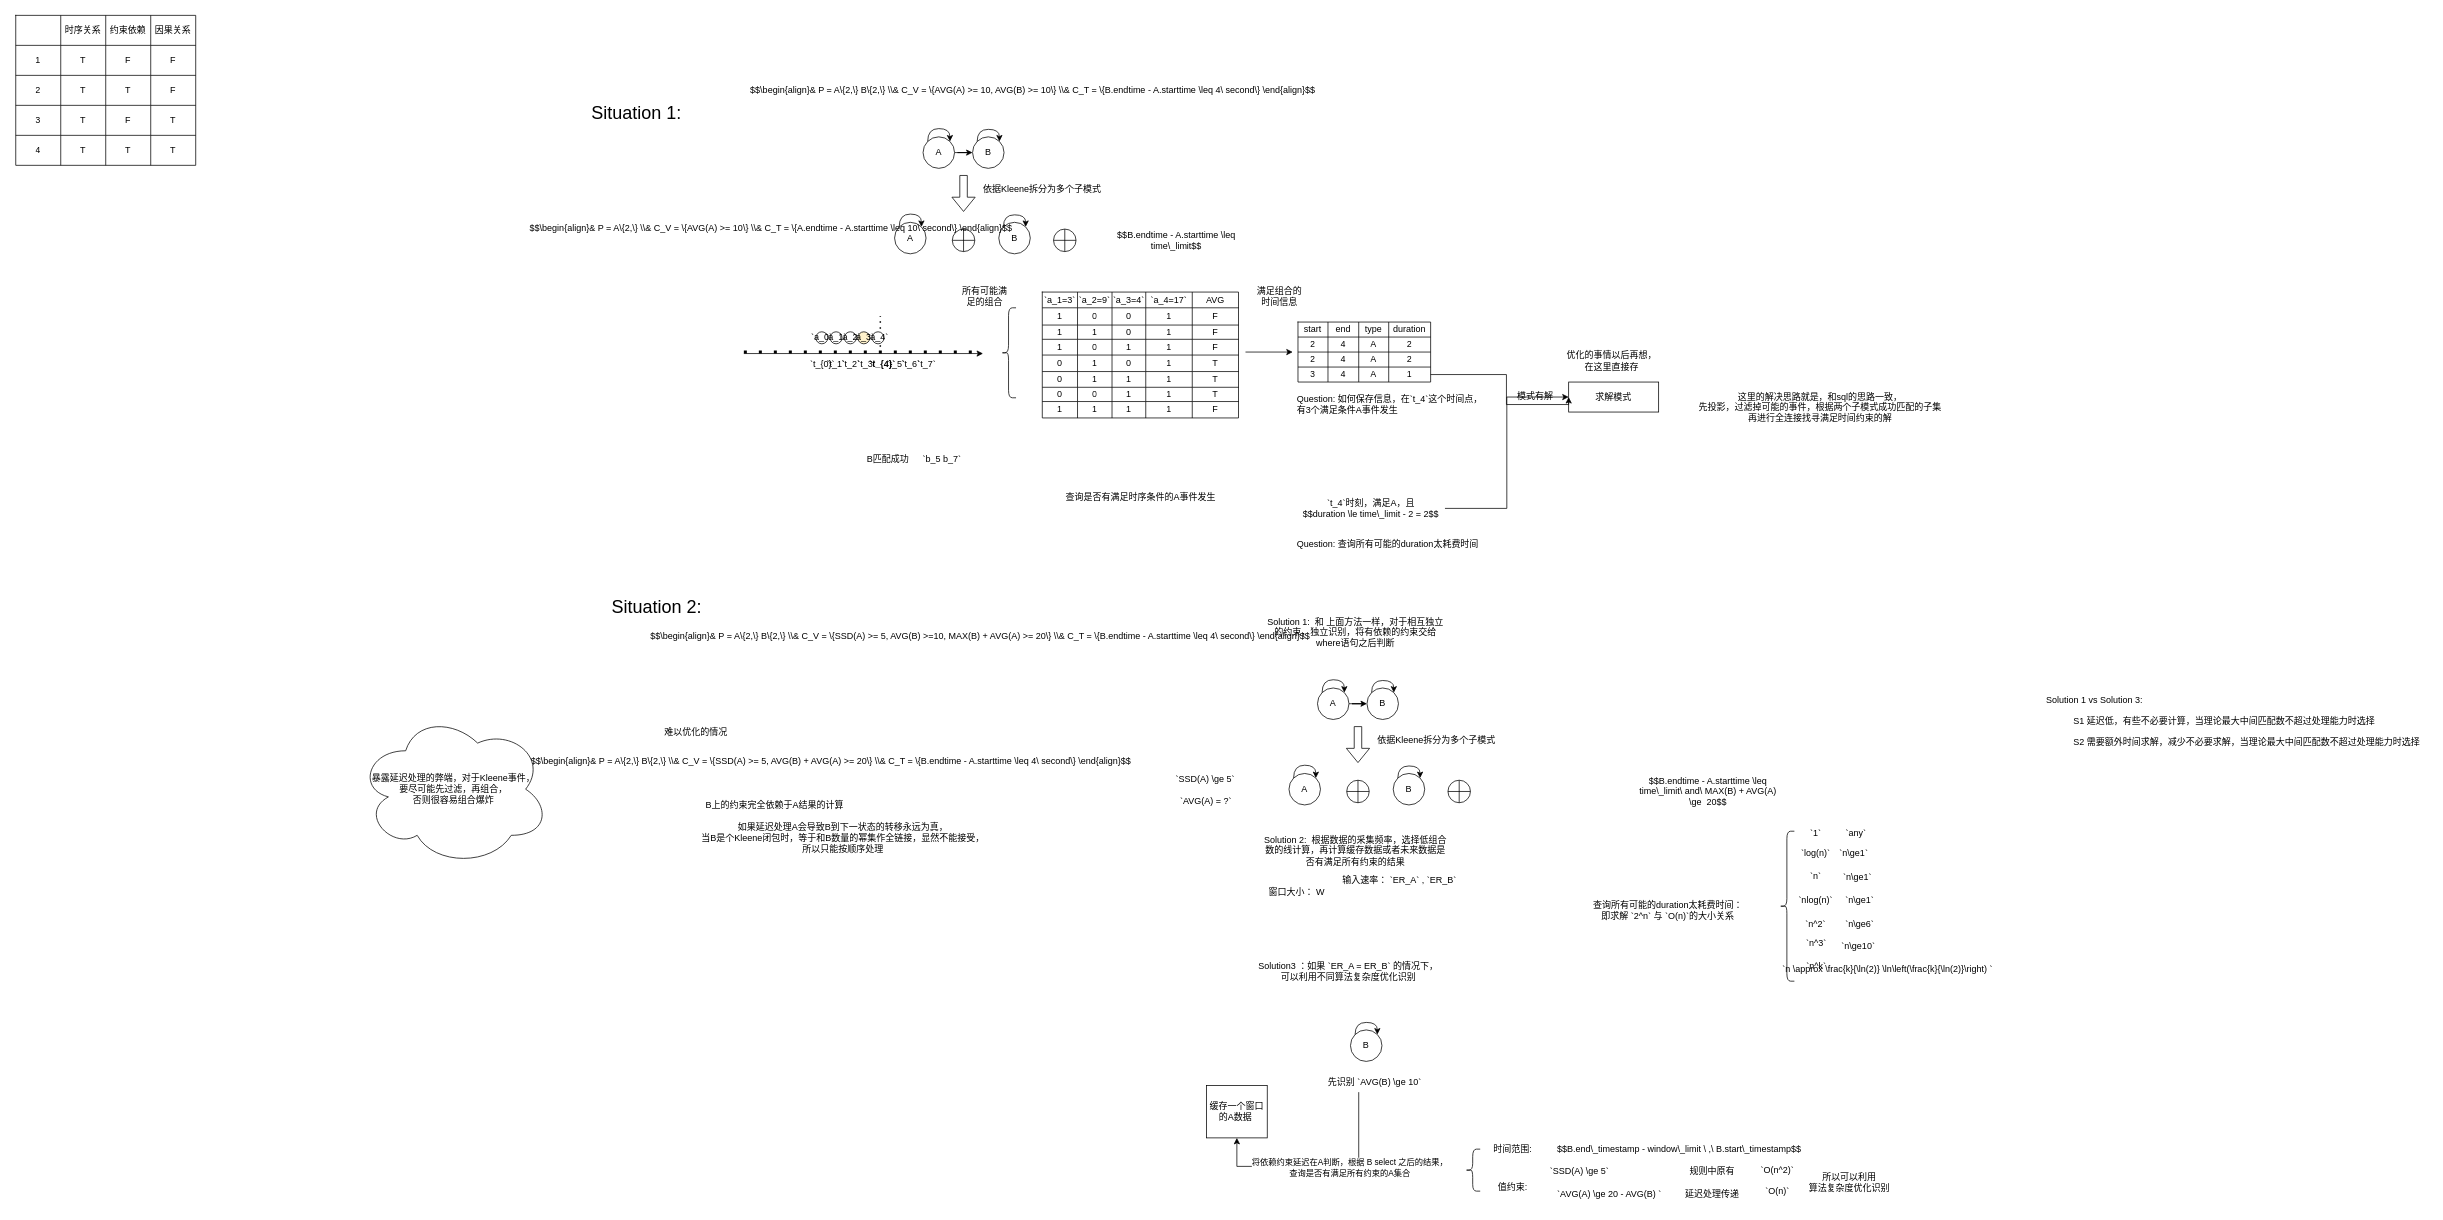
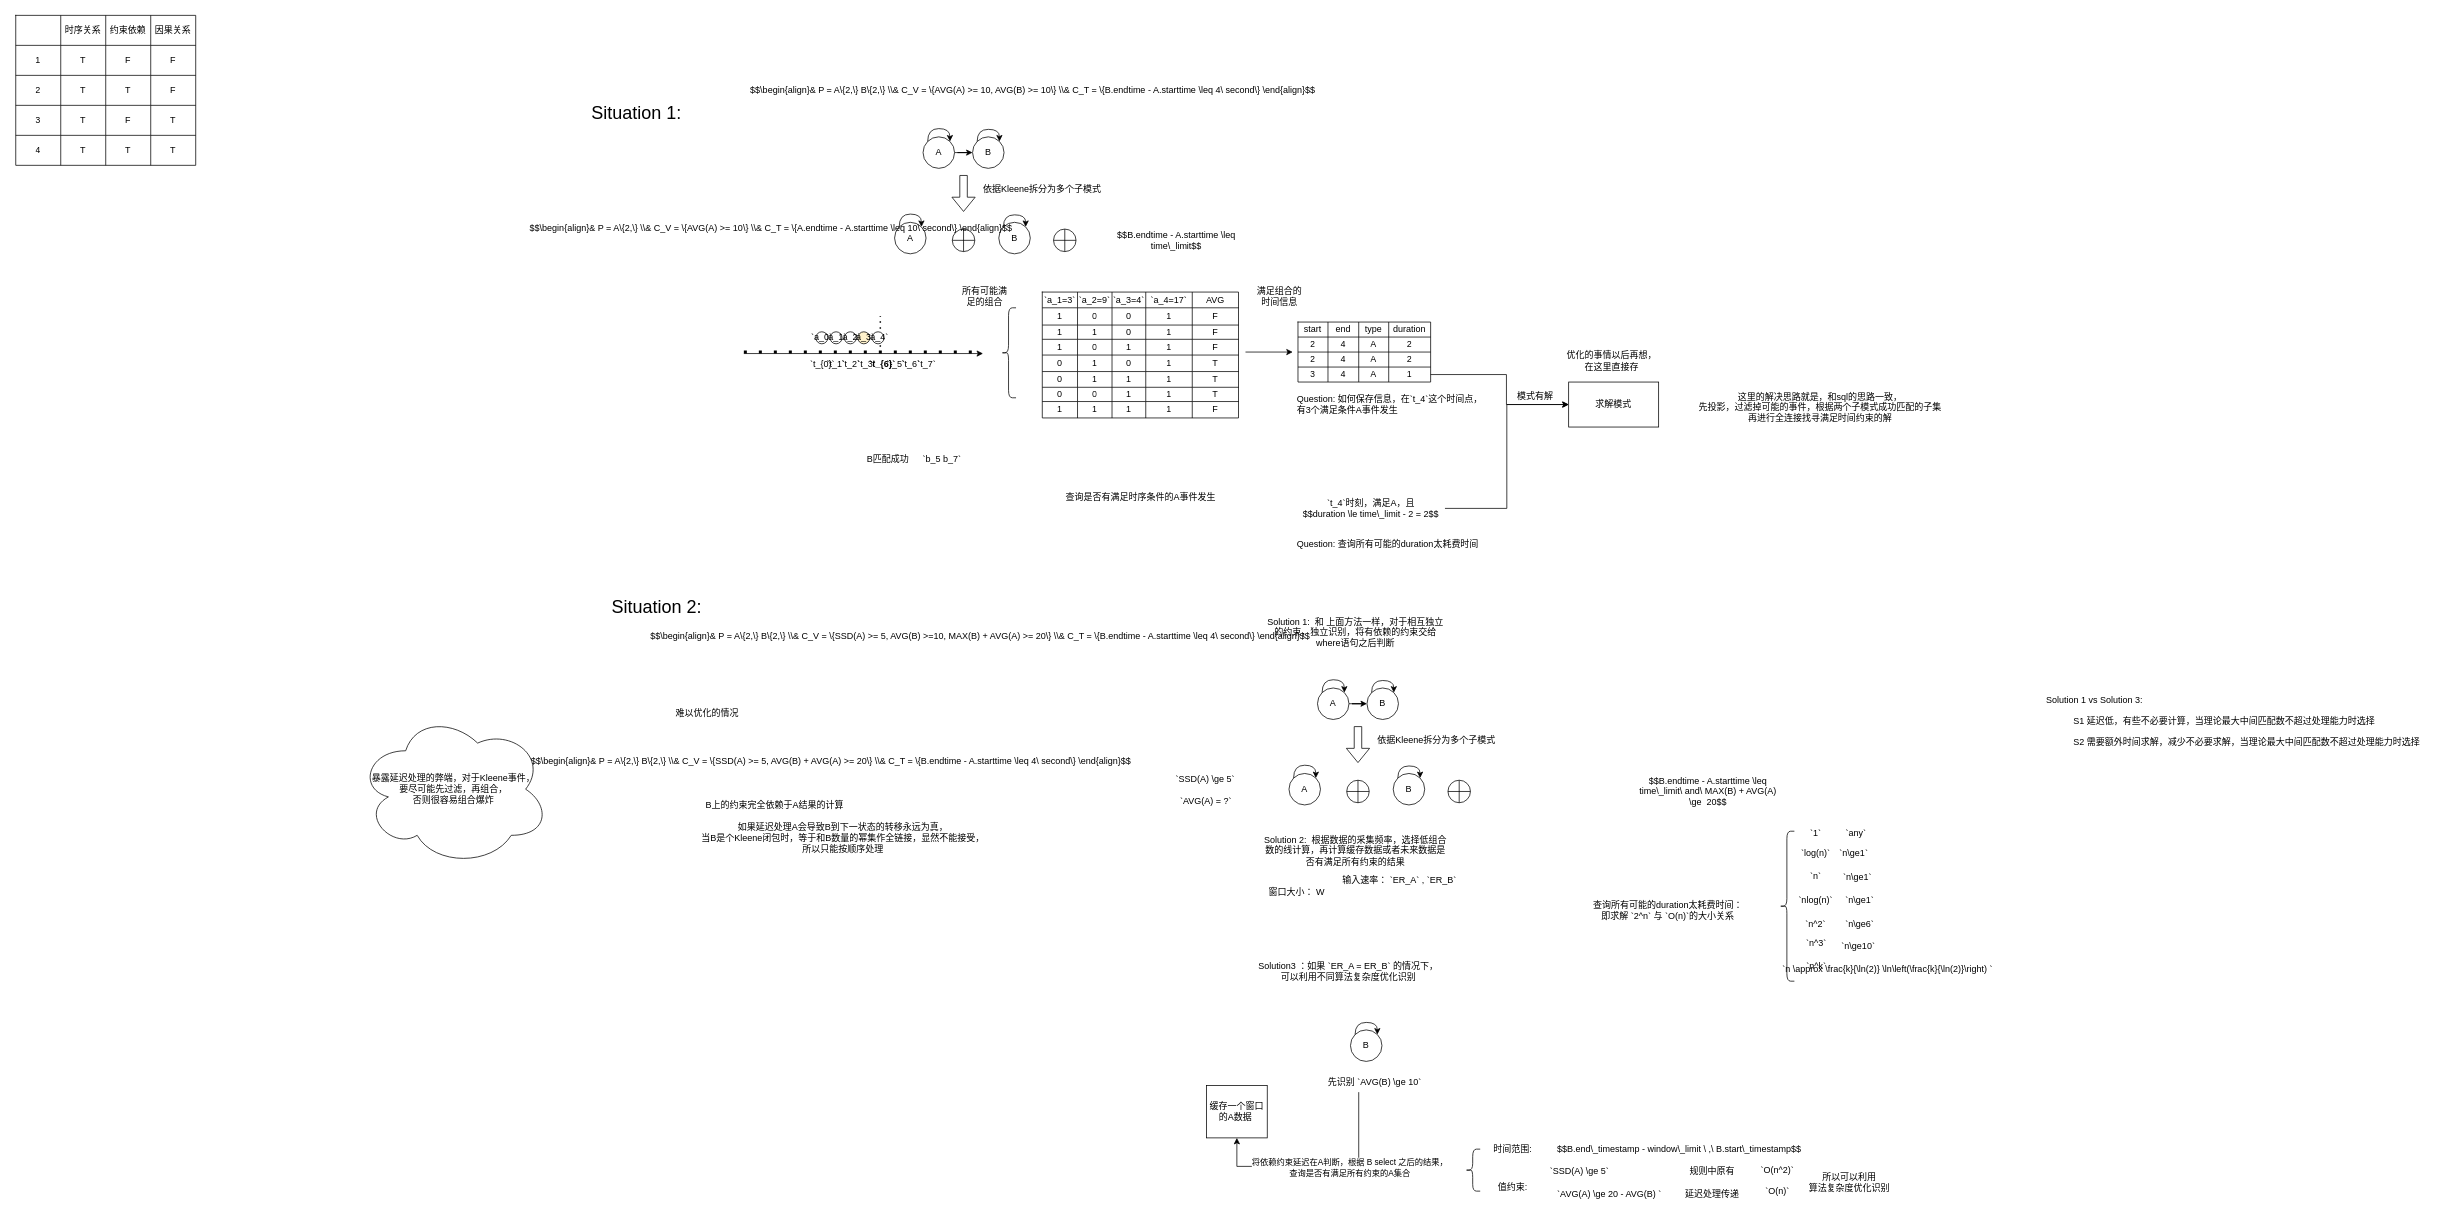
node "`t_{4}`": label "`t_{4}`" -> "`t_{6}`"
node "求解模式": size 90x30 -> 90x45
node "难以优化的情况": moved (696, 732) -> (707, 714)
